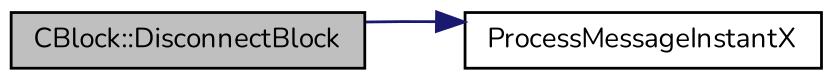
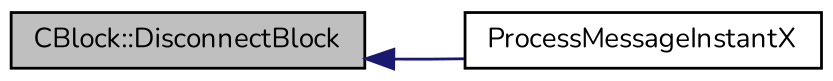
edge "CBlock::DisconnectBlock" -> "ProcessMessageInstantX": reversed
